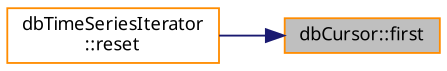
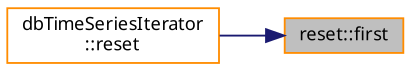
node "dbCursor::first": label "dbCursor::first" -> "reset::first"
